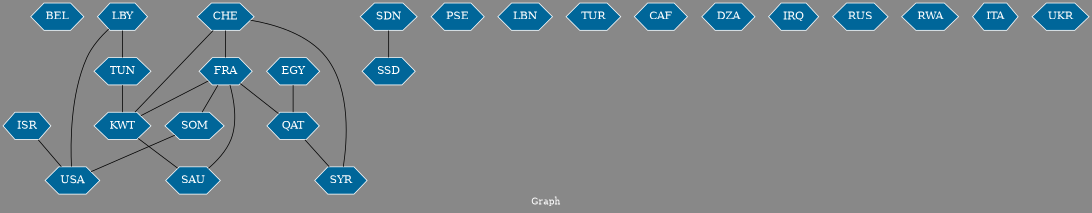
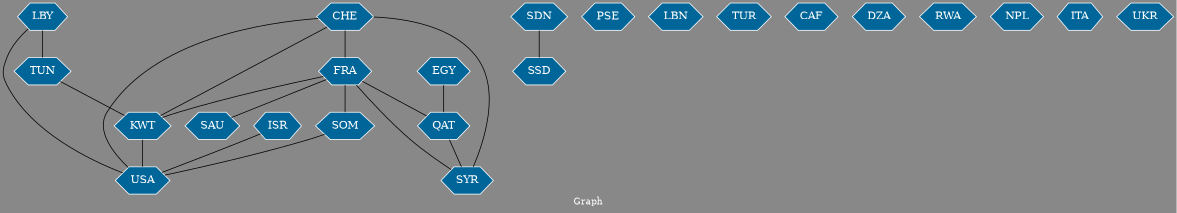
node "BEL": removed
node "IRQ": removed
node "RUS": removed
node "NPL": added
edge "CHE" -- "USA": added
edge "FRA" -- "SYR": added
edge "KWT" -- "SAU": now "KWT" -- "USA"
